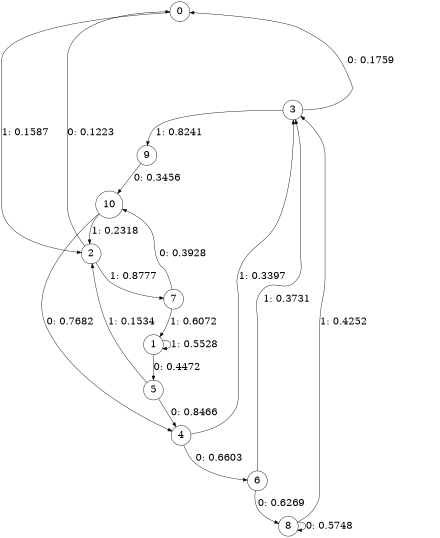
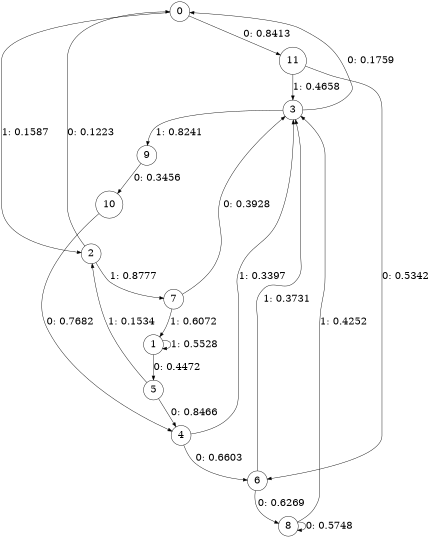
node "11": added
edge "10" -> "2": removed, label "1: 0.2318"
edge "7" -> "10": now "7" -> "3"
